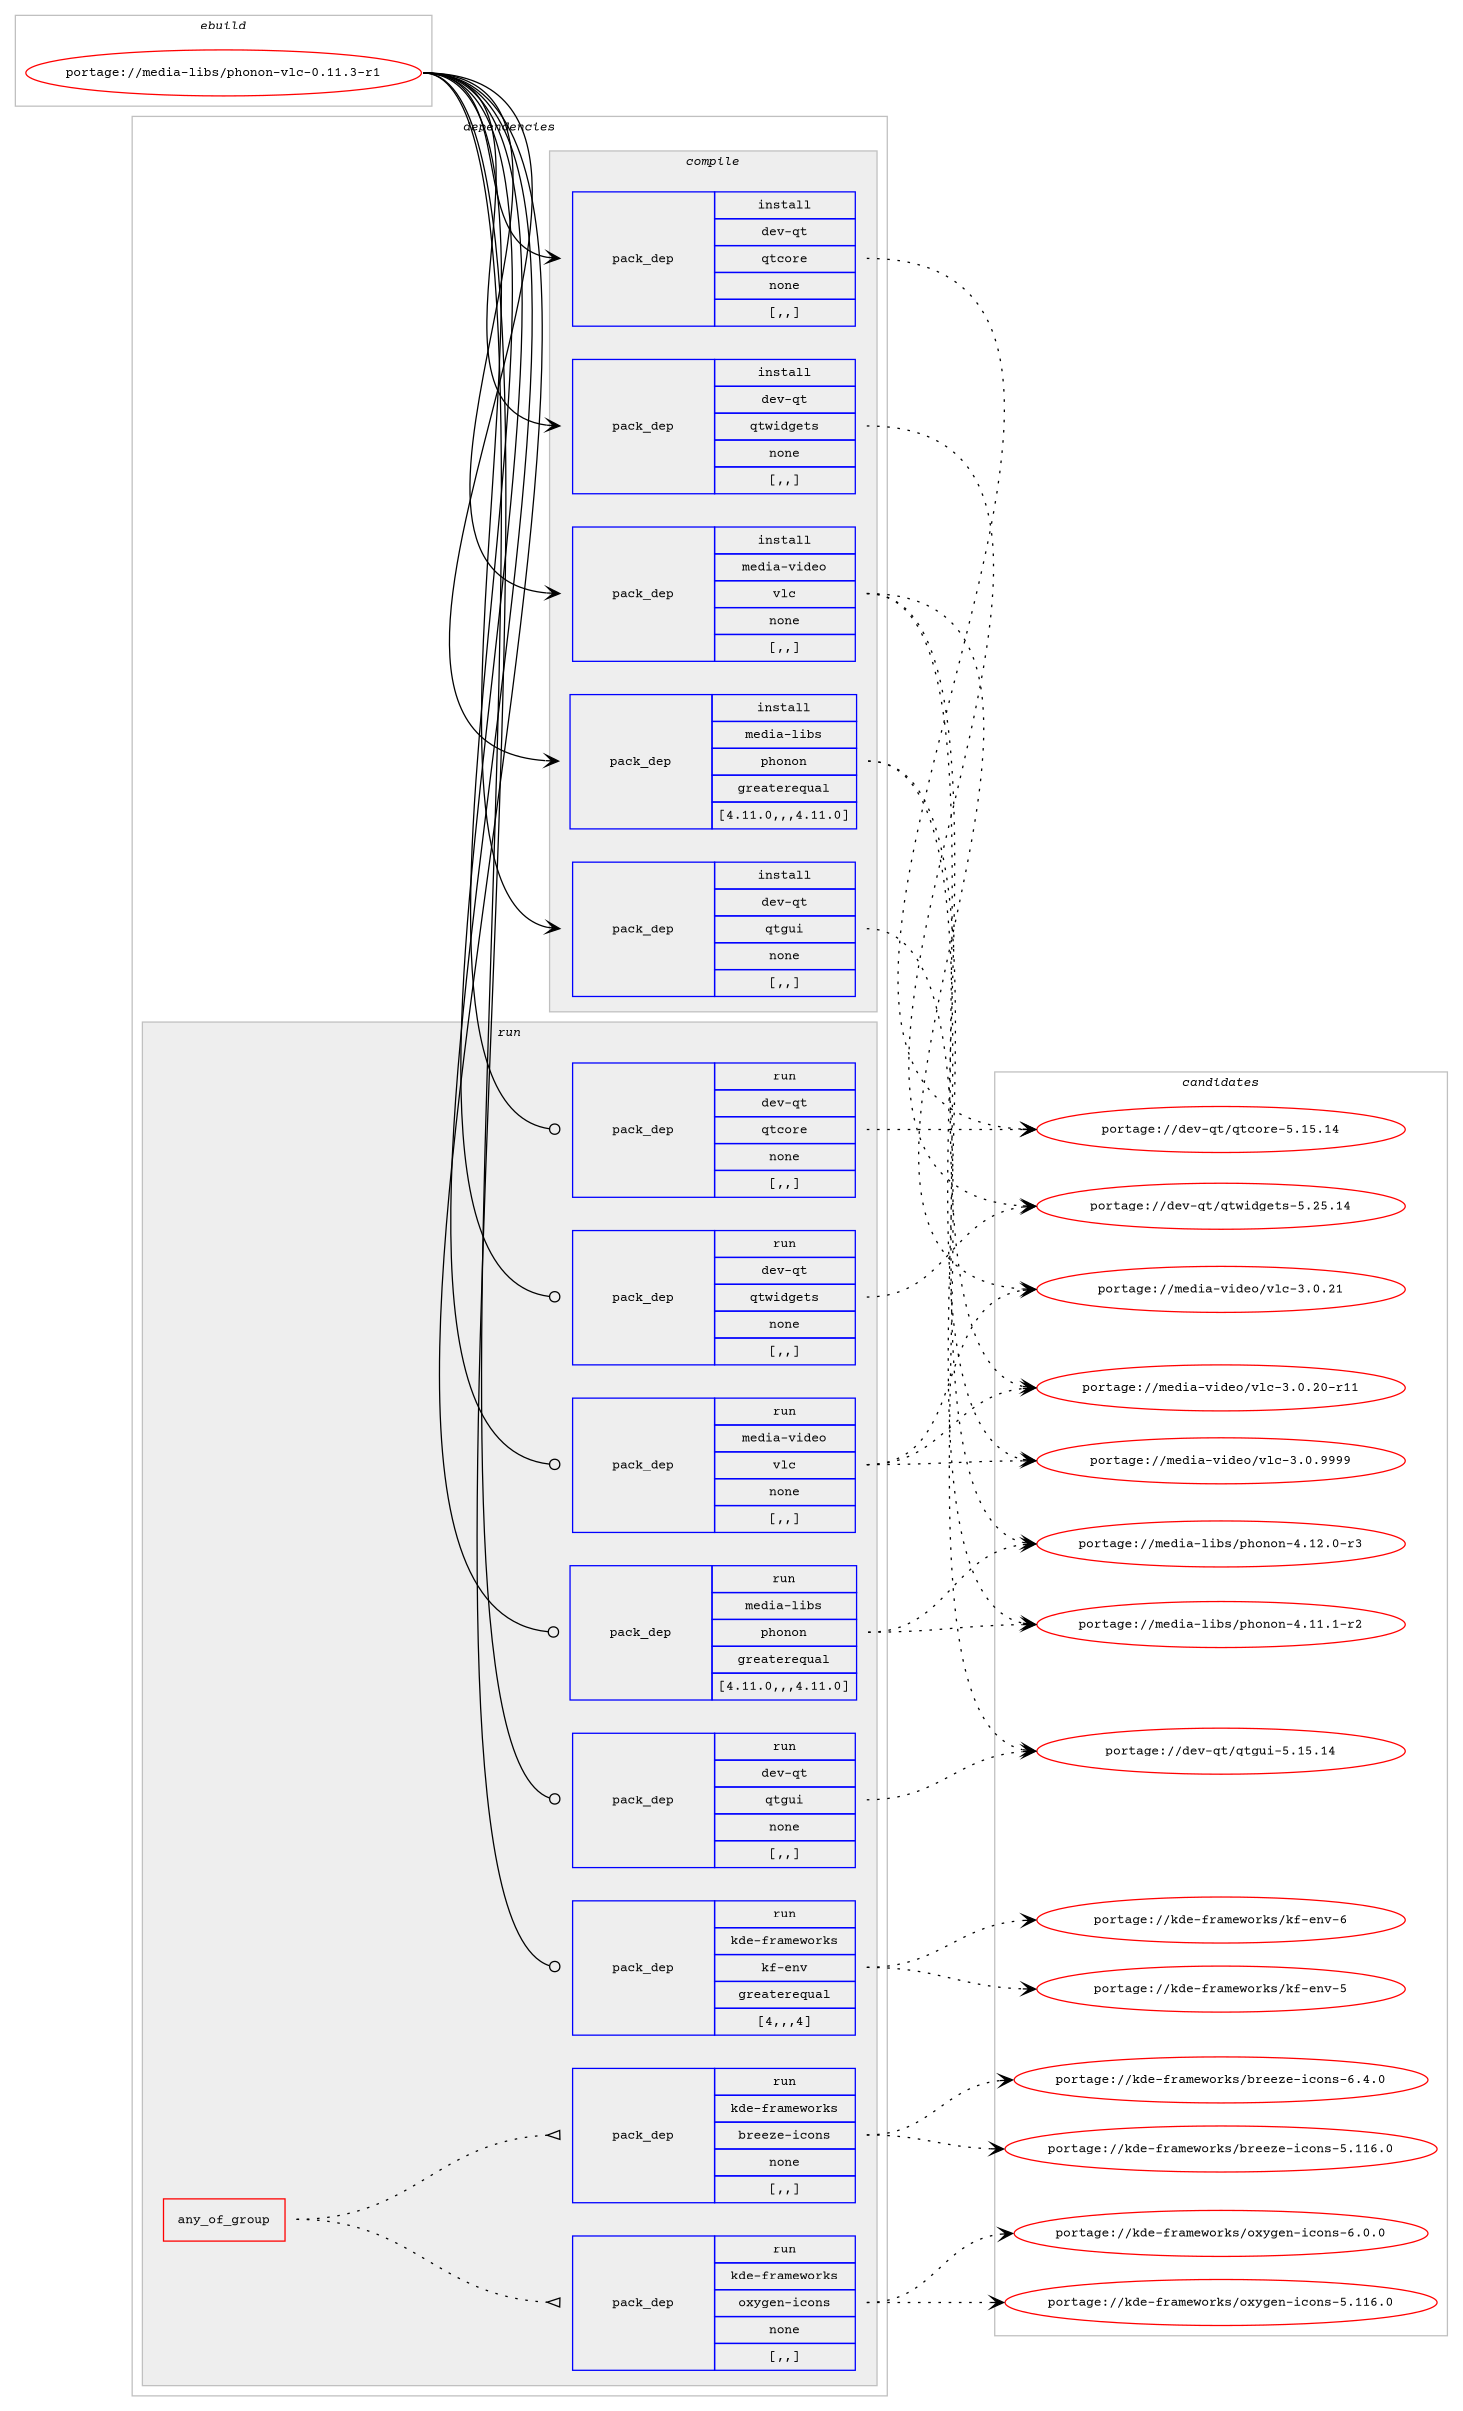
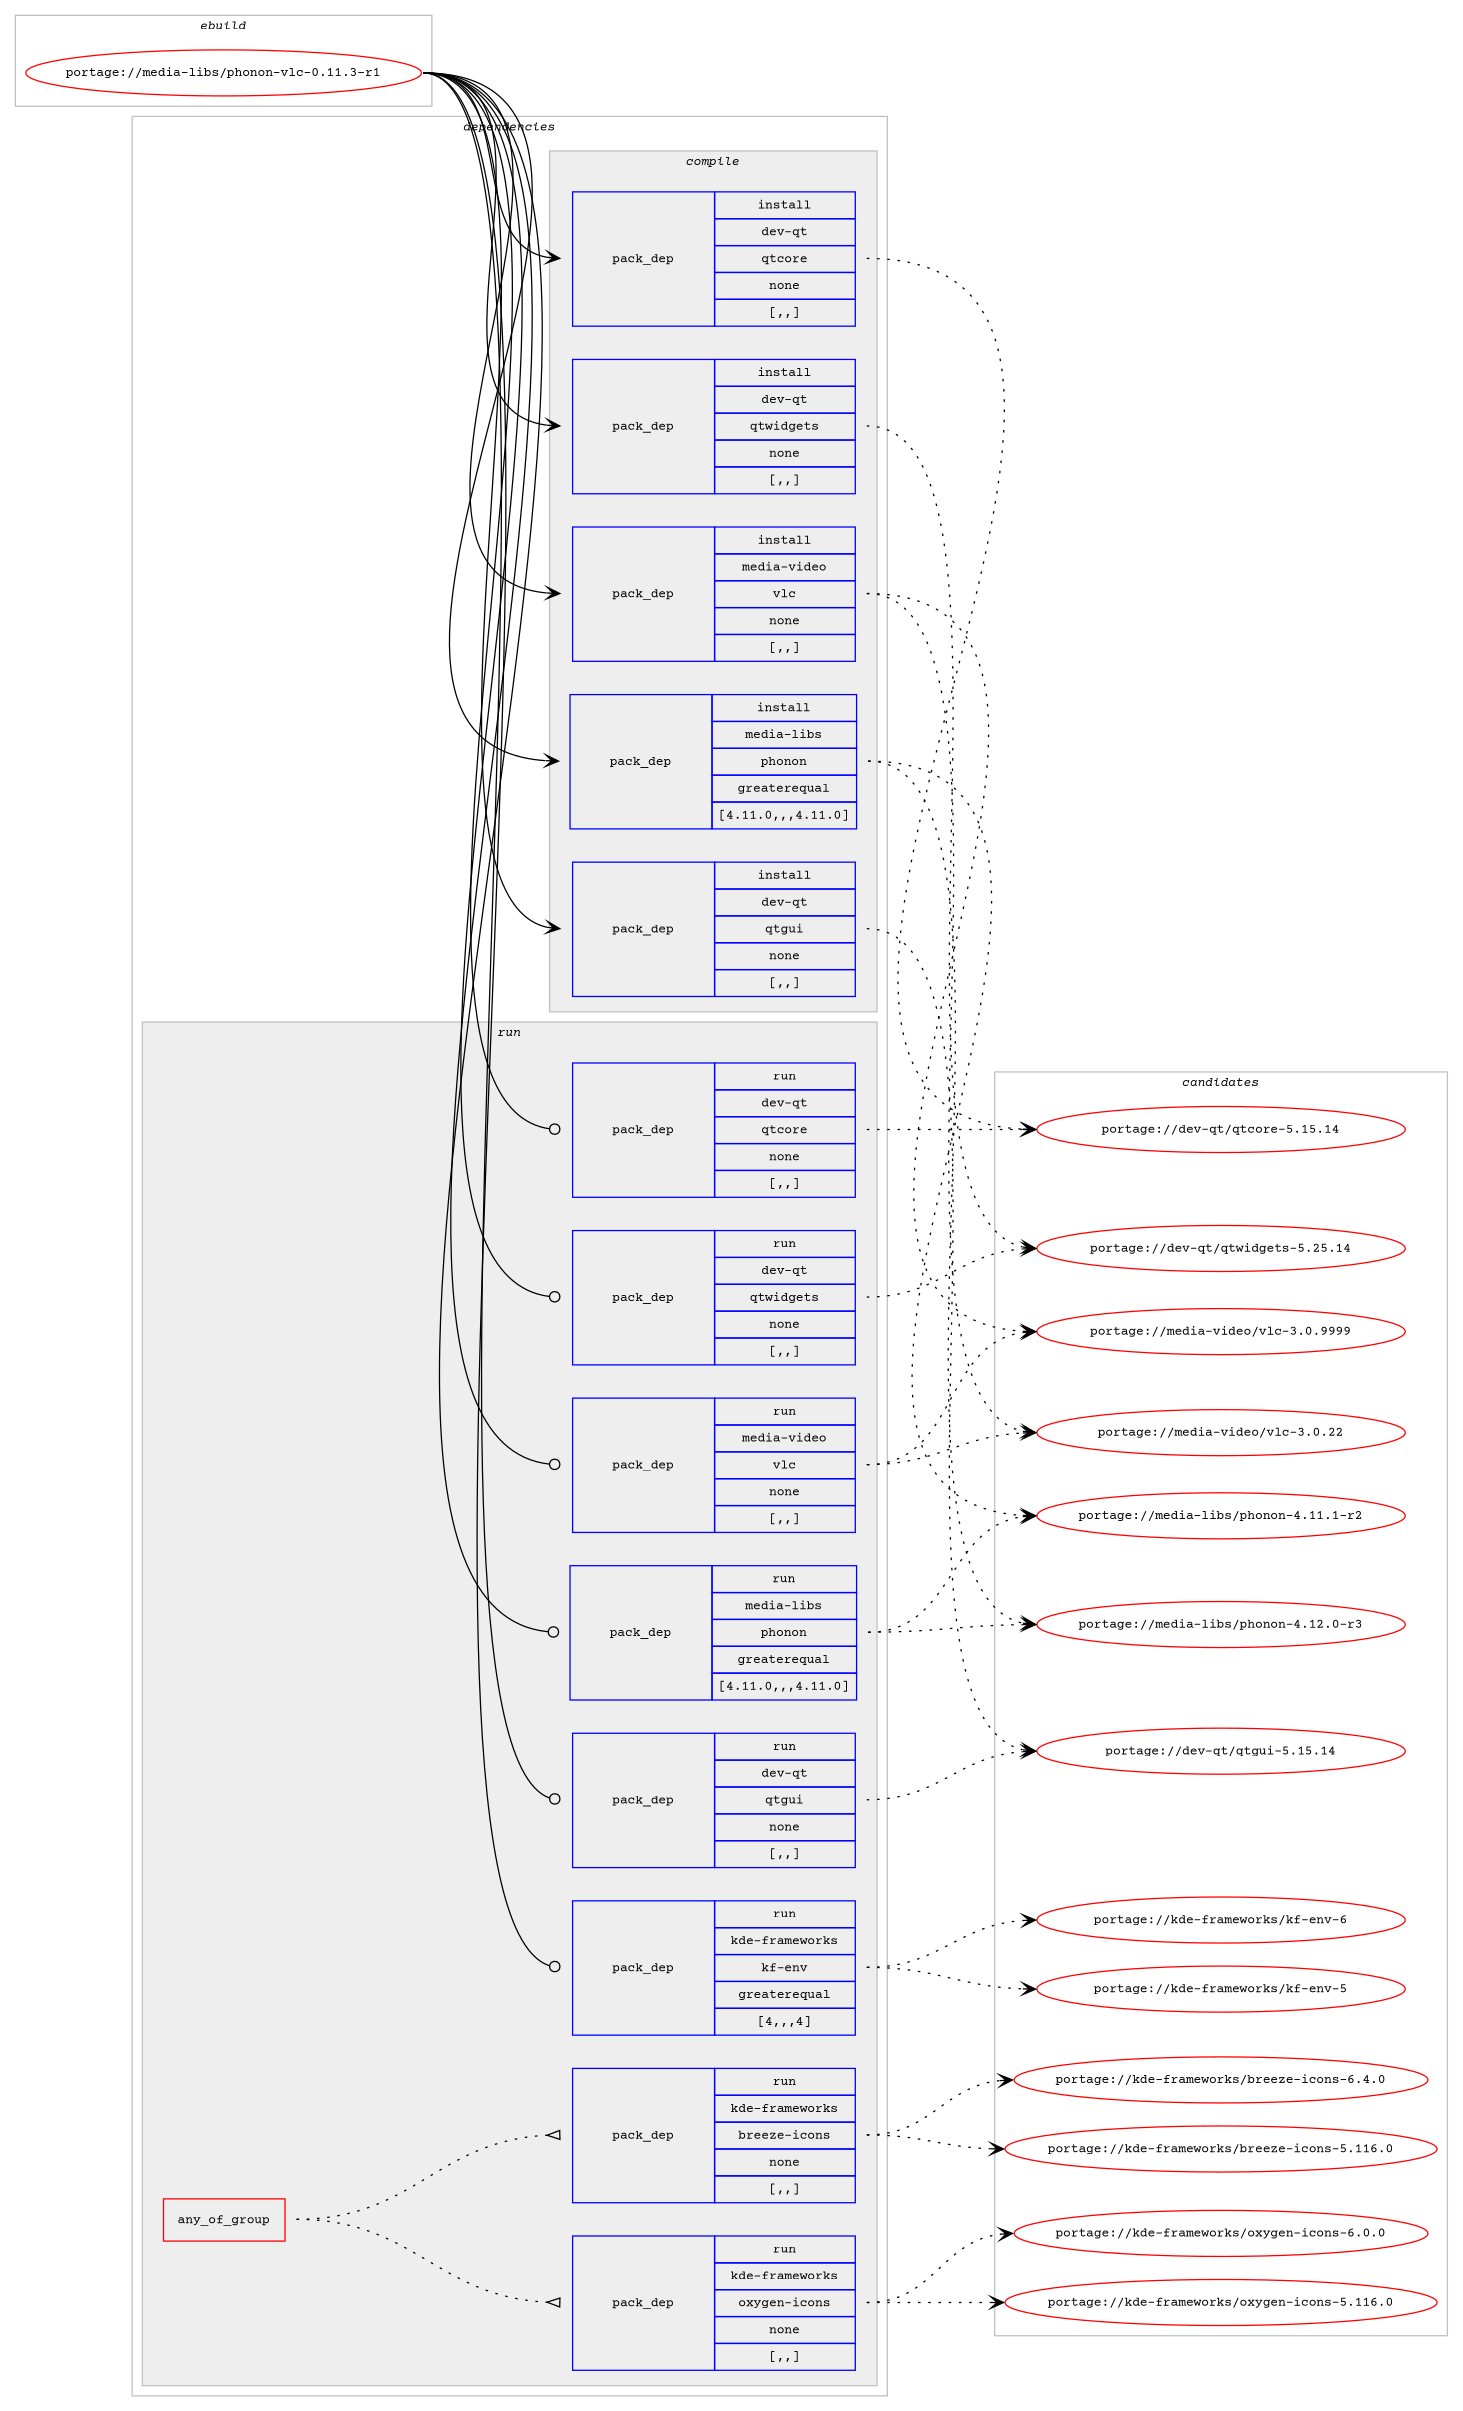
node "portage://media-video/vlc-3.0.21": label "portage://media-video/vlc-3.0.21" -> "portage://media-video/vlc-3.0.22"
node "portage://media-video/vlc-3.0.20-r11": removed
